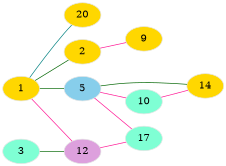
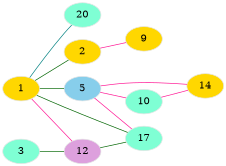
node "20": fillcolor gold -> aquamarine
edge "14" -- "5": color darkgreen -> deeppink
edge "1" -- "17": added
edge "17" -- "12": color deeppink -> darkgreen
